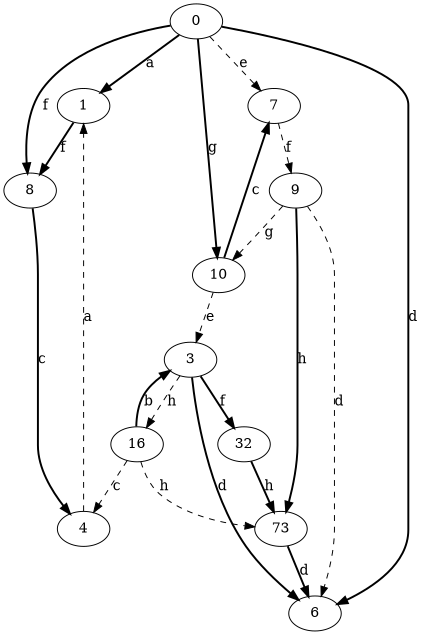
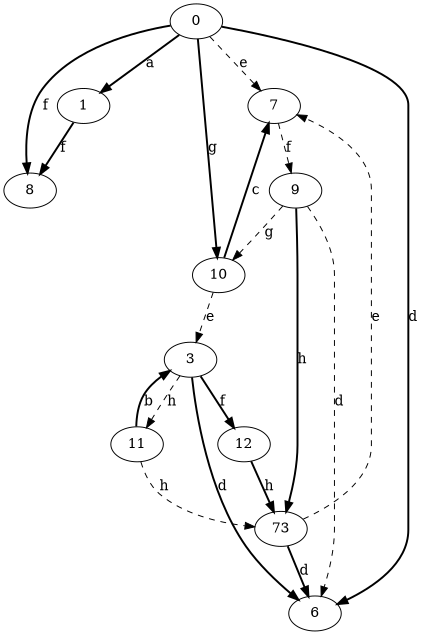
edge "73" -> "7": added, label "e"
node "16": label "16" -> "11"
node "32": label "32" -> "12"
node "4": removed
